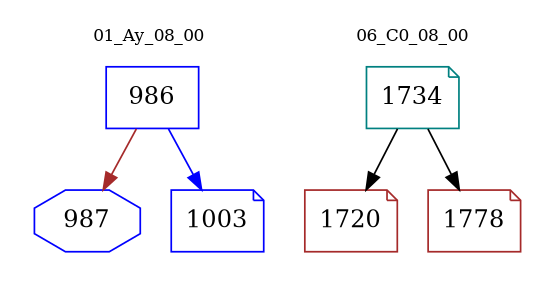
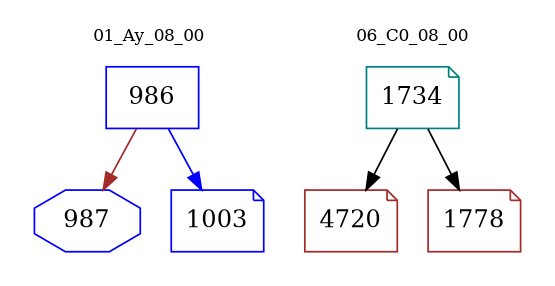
node "1720": label "1720" -> "4720"
